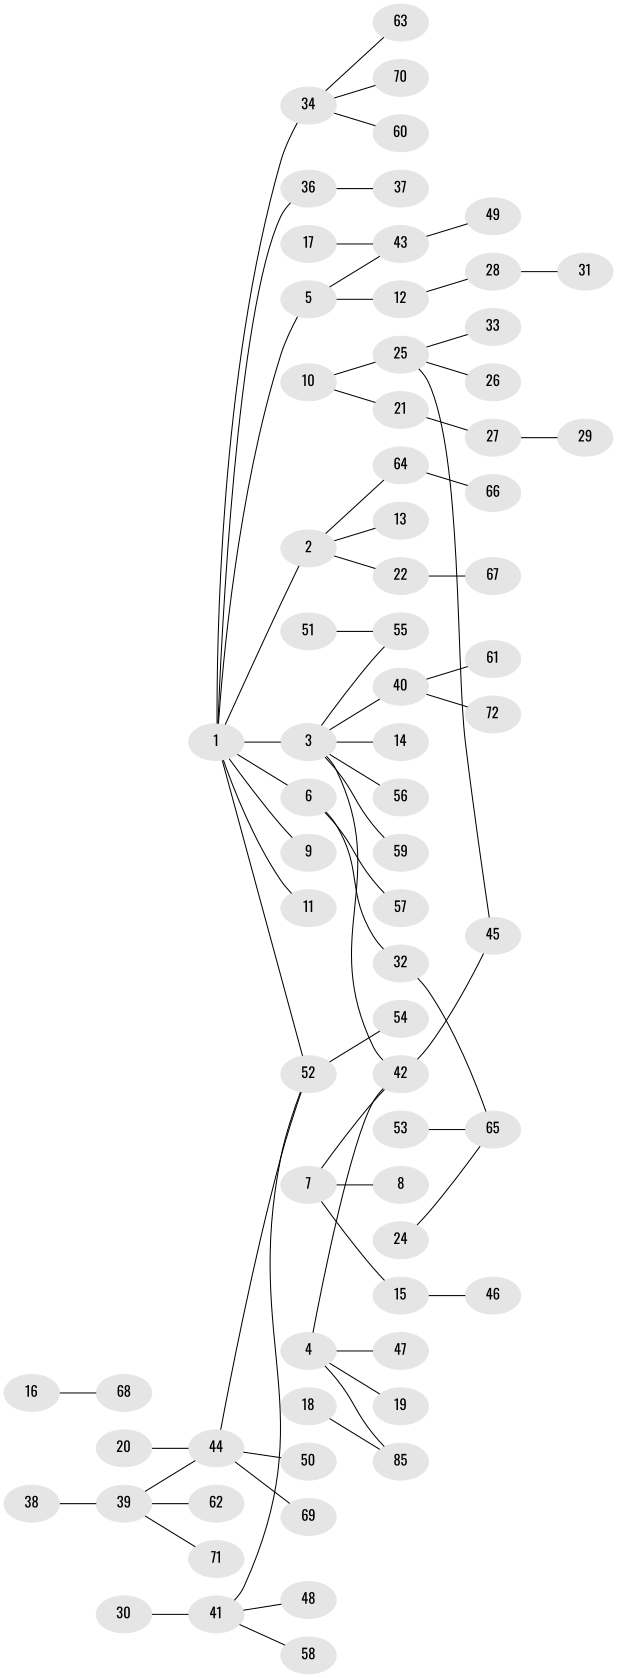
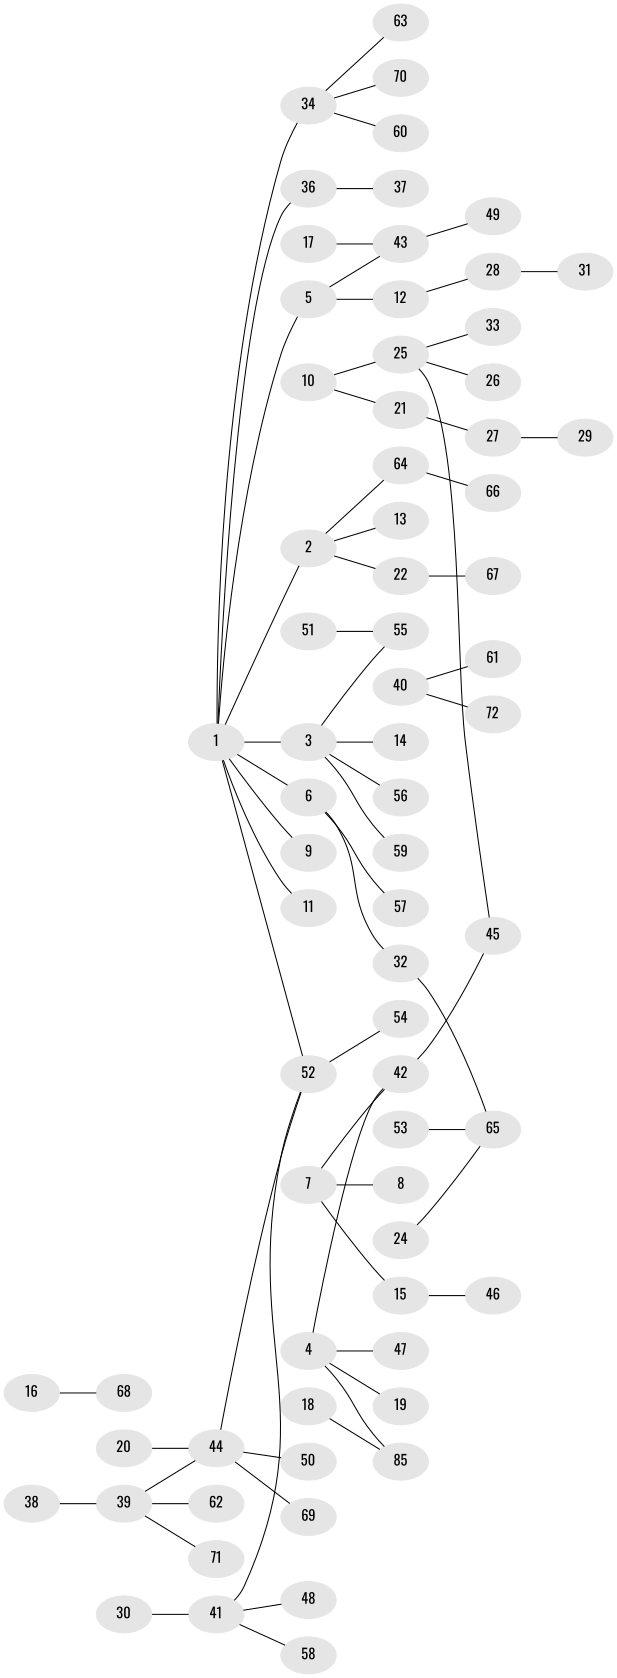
edge "40" -- "3": removed
edge "3" -- "42": removed
